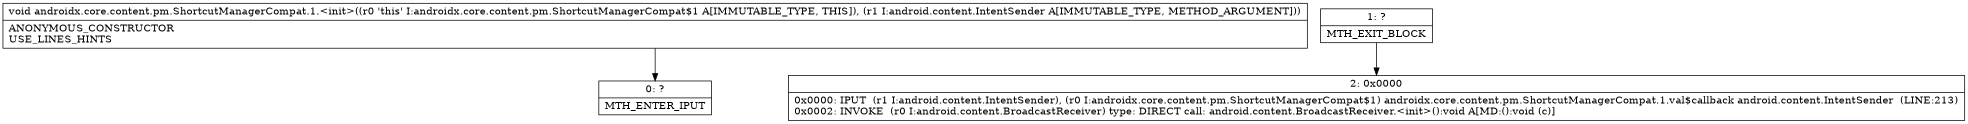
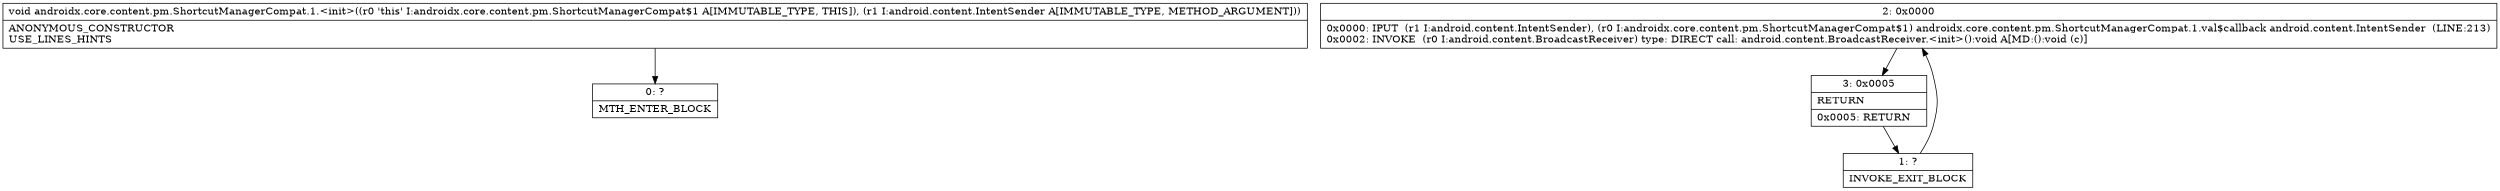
node "1: ?": text "MTH_EXIT_BLOCK" -> "INVOKE_EXIT_BLOCK"
node "3: 0x0005": added
node "0: ?": text "MTH_ENTER_IPUT" -> "MTH_ENTER_BLOCK"
